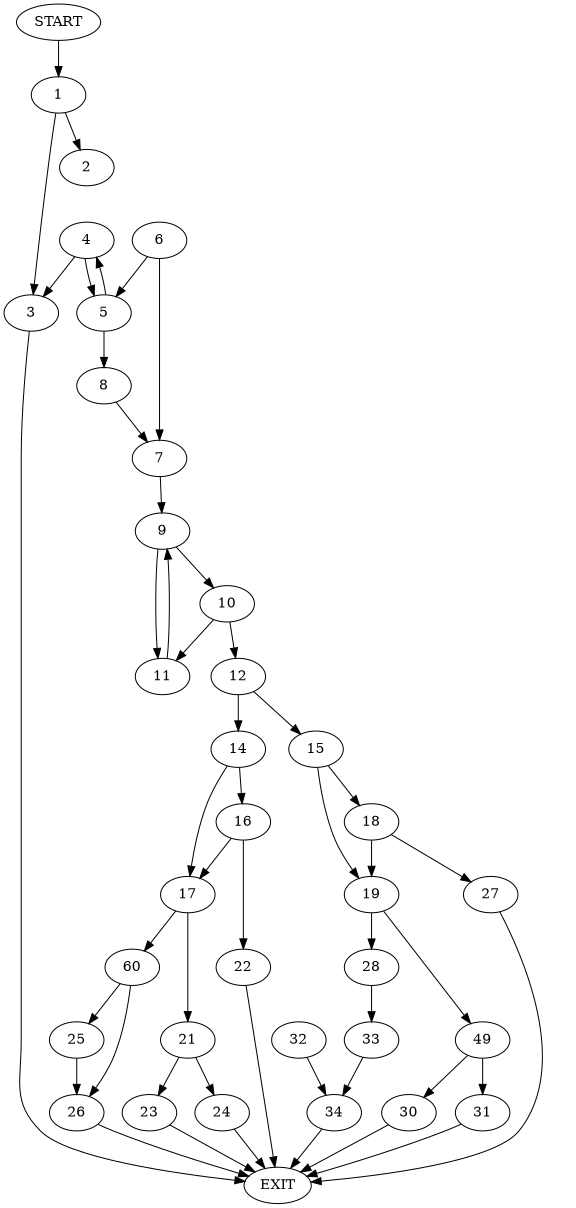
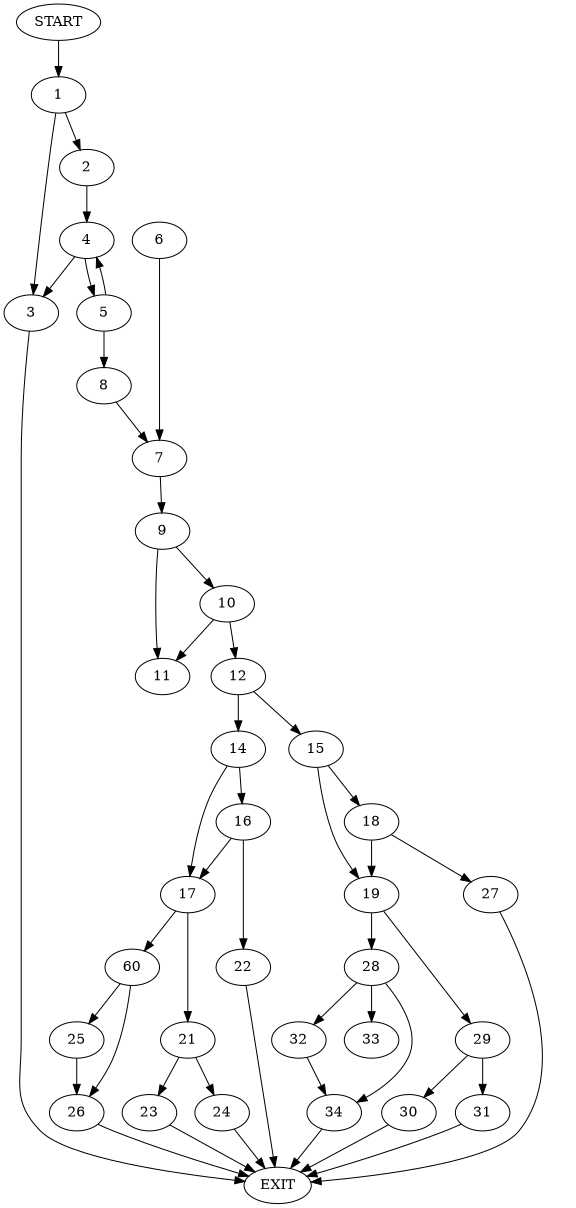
edge "2" -> "4": added
edge "6" -> "5": removed
edge "11" -> "9": removed
edge "28" -> "32": added
node "49": label "49" -> "29"
edge "33" -> "34": now "28" -> "34"
